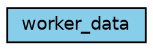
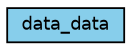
node "worker_data": label "worker_data" -> "data_data"
